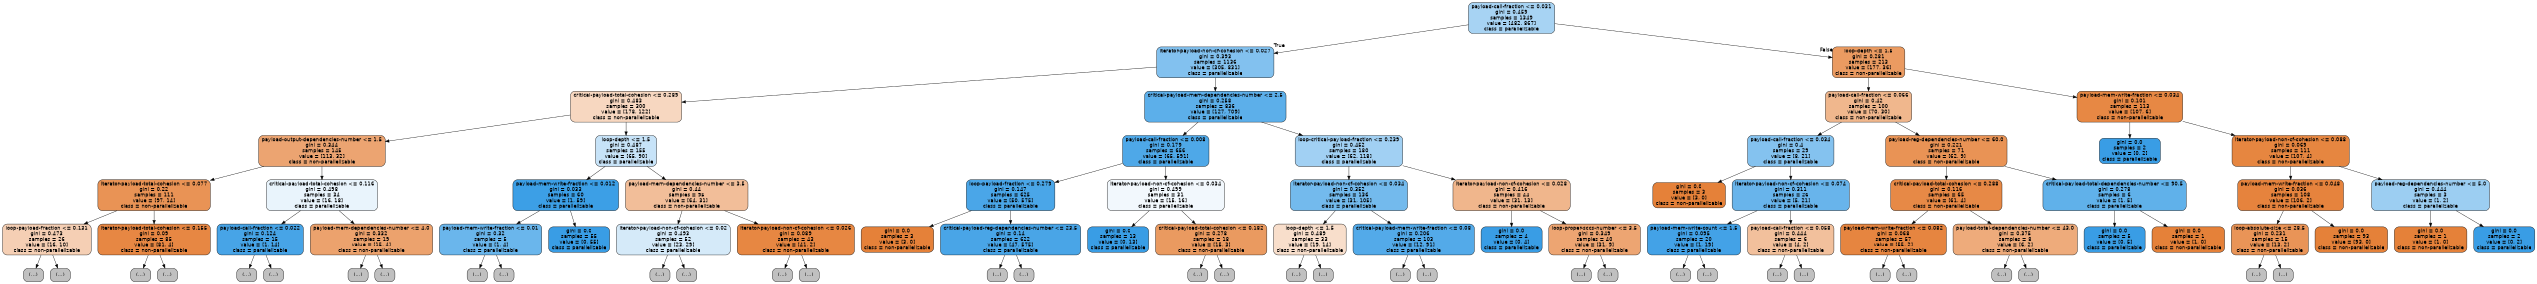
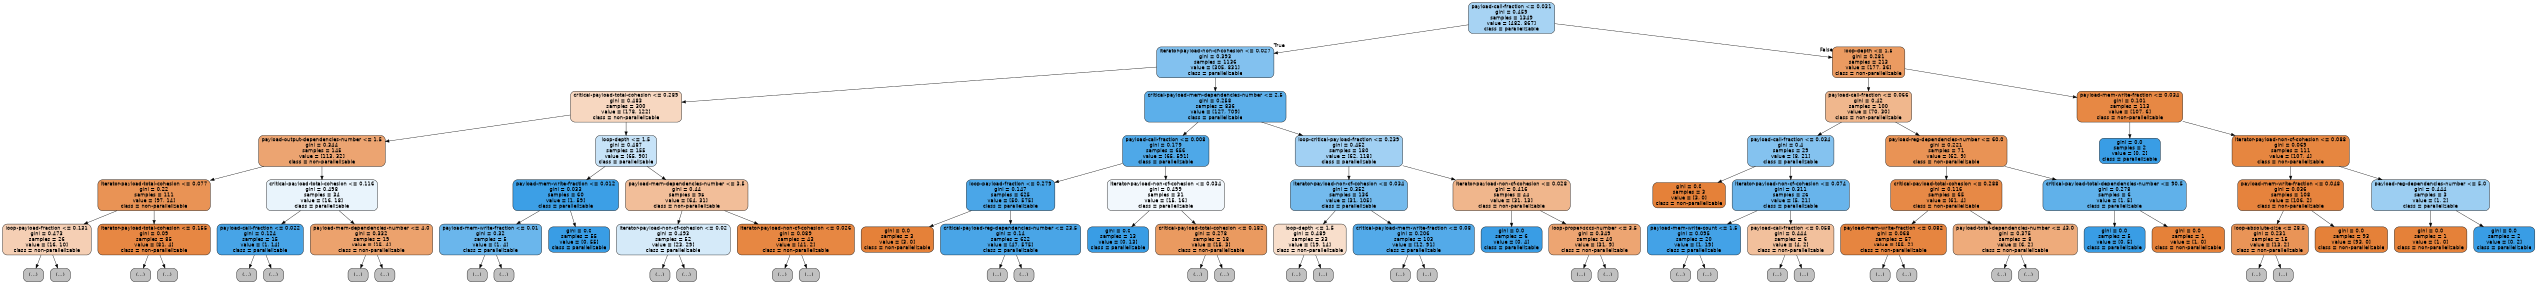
node "gini = 0.0 samples = 4 value = [0, 4] class = parallelizable": label "gini = 0.0 samples = 4 value = [0, 4] class = parallelizable" -> "gini = 0.0 samples = 6 value = [0, 4] class = parallelizable"
